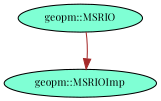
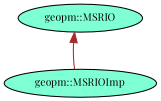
edge "geopm::MSRIO" -> "geopm::MSRIOImp": reversed
